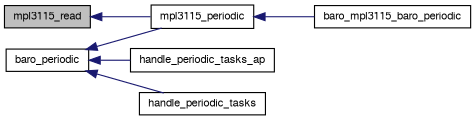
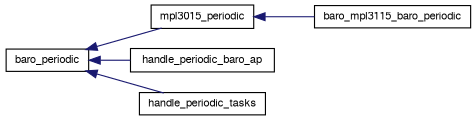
node "mpl3115_read": removed
node "mpl3115_periodic": label "mpl3115_periodic" -> "mpl3015_periodic"
node "handle_periodic_tasks_ap": label "handle_periodic_tasks_ap" -> "handle_periodic_baro_ap"
